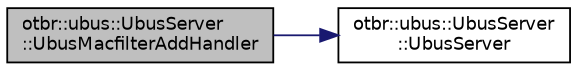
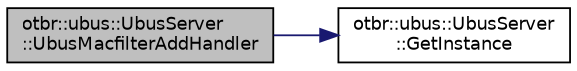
node "otbr::ubus::UbusServer ::UbusServer": label "otbr::ubus::UbusServer ::UbusServer" -> "otbr::ubus::UbusServer ::GetInstance"
